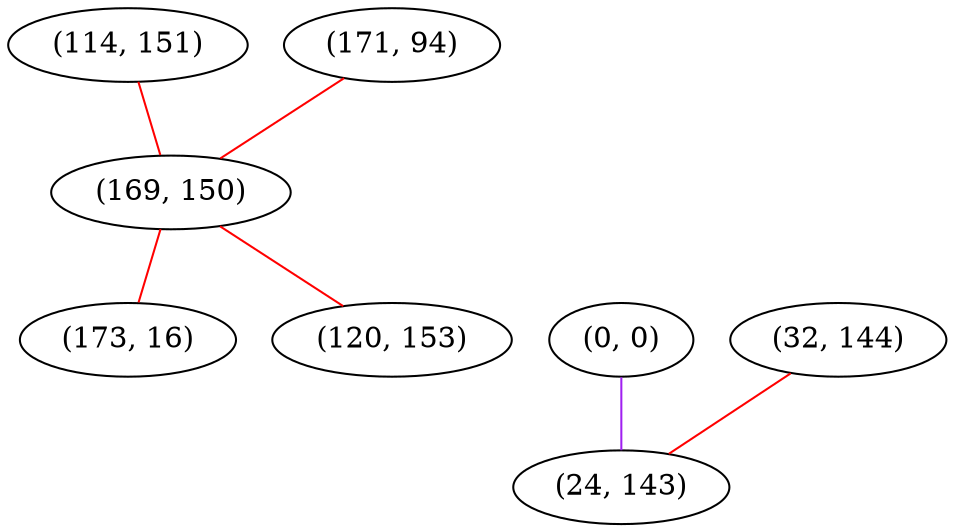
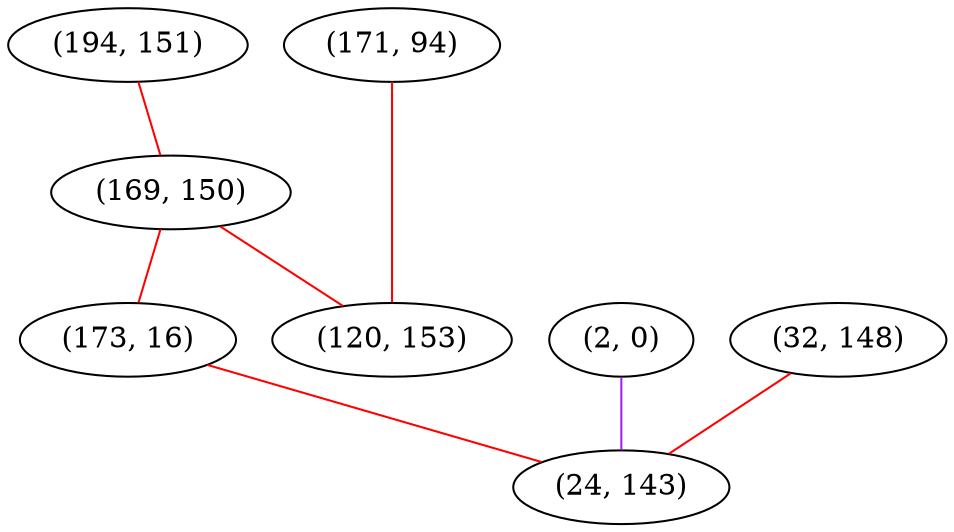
node "(114, 151)": label "(114, 151)" -> "(194, 151)"
edge "(171, 94)" -- "(169, 150)": now "(171, 94)" -- "(120, 153)"
node "(0, 0)": label "(0, 0)" -> "(2, 0)"
node "(32, 144)": label "(32, 144)" -> "(32, 148)"
edge "(173, 16)" -- "(24, 143)": added
